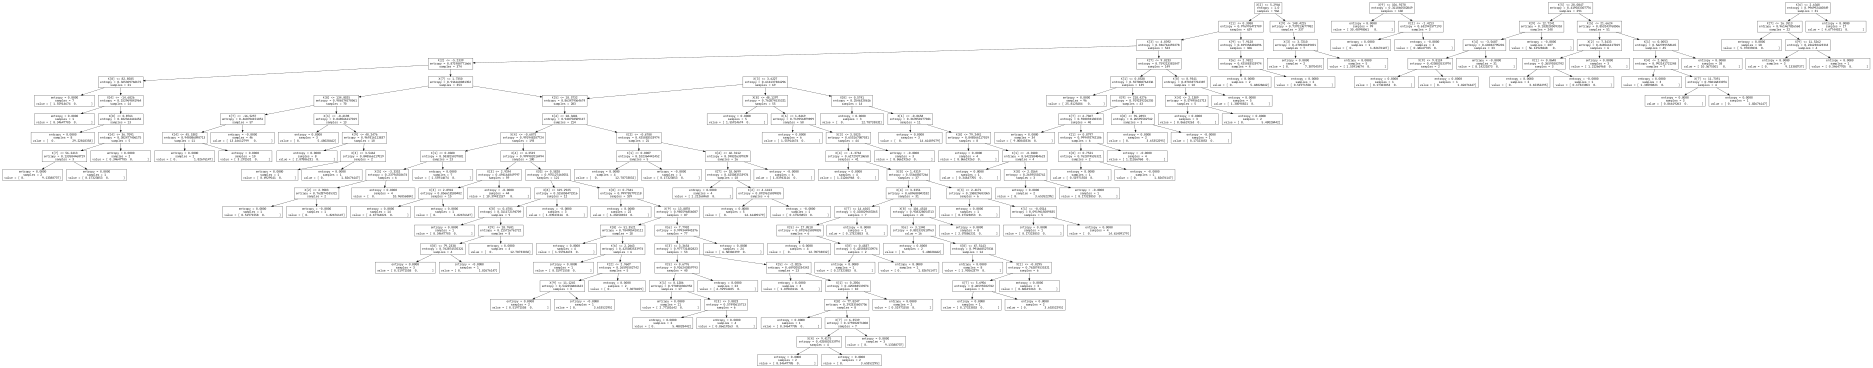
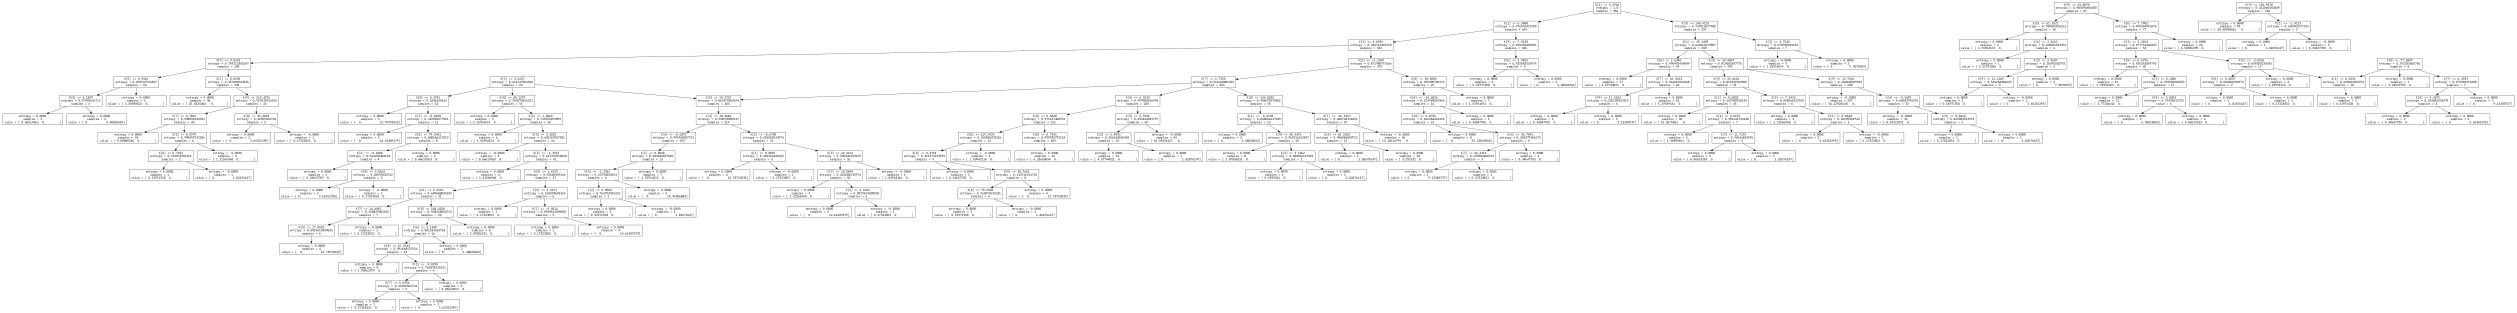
node "X[6] <= 2.6340 entropy = 0.996992440049 samples = 31": label "X[6] <= 2.6340 entropy = 0.996992440049 samples = 31" -> "X[6] <= 2.6340 entropy = 0.996992440049 samples = 39"
node "X[4] <= 19.1409 entropy = 0.624310179857 samples = 330": added
edge "X[4] <= -0.6075 entropy = 0.991948207724 samples = 193" -> "X[4] <= 4.3519 entropy = 0.999982016994 samples = 180": now "X[7] <= 1.7350 entropy = 0.916160081352 samples = 353" -> "X[4] <= 4.3519 entropy = 0.999982016994 samples = 180"
edge "X[0] <= 0.7341 entropy = 0.999785770118 samples = 109" -> "X[9] <= 13.8870 entropy = 0.985596856087 samples = 87": removed
node "X[6] <= 3.1340 entropy = 0.801333510763 value = 16": label "X[6] <= 3.1340 entropy = 0.801333510763 value = 16" -> "X[6] <= 3.1340 entropy = 0.801333510763 samples = 16"
edge "X[5] <= 17.0518 entropy = 0.0919615009835 samples = 6" -> "X[0] <= 0.4837 entropy = 0.425083533974 samples = 2": now "X[5] <= -2.0226 entropy = 0.609205334342 samples = 13" -> "X[0] <= 0.4837 entropy = 0.425083533974 samples = 2"
edge "X[1] <= 0.2056 entropy = 0.425083533974 samples = 10" -> "X[8] <= 77.8247 entropy = 0.292335605756 samples = 8": reversed
node "X[3] <= 3.0823 entropy = 0.57495615713 samples = 6": label "X[3] <= 3.0823 entropy = 0.57495615713 samples = 6" -> "X[3] <= 3.0823 entropy = 0.57495615713 value = 6"
